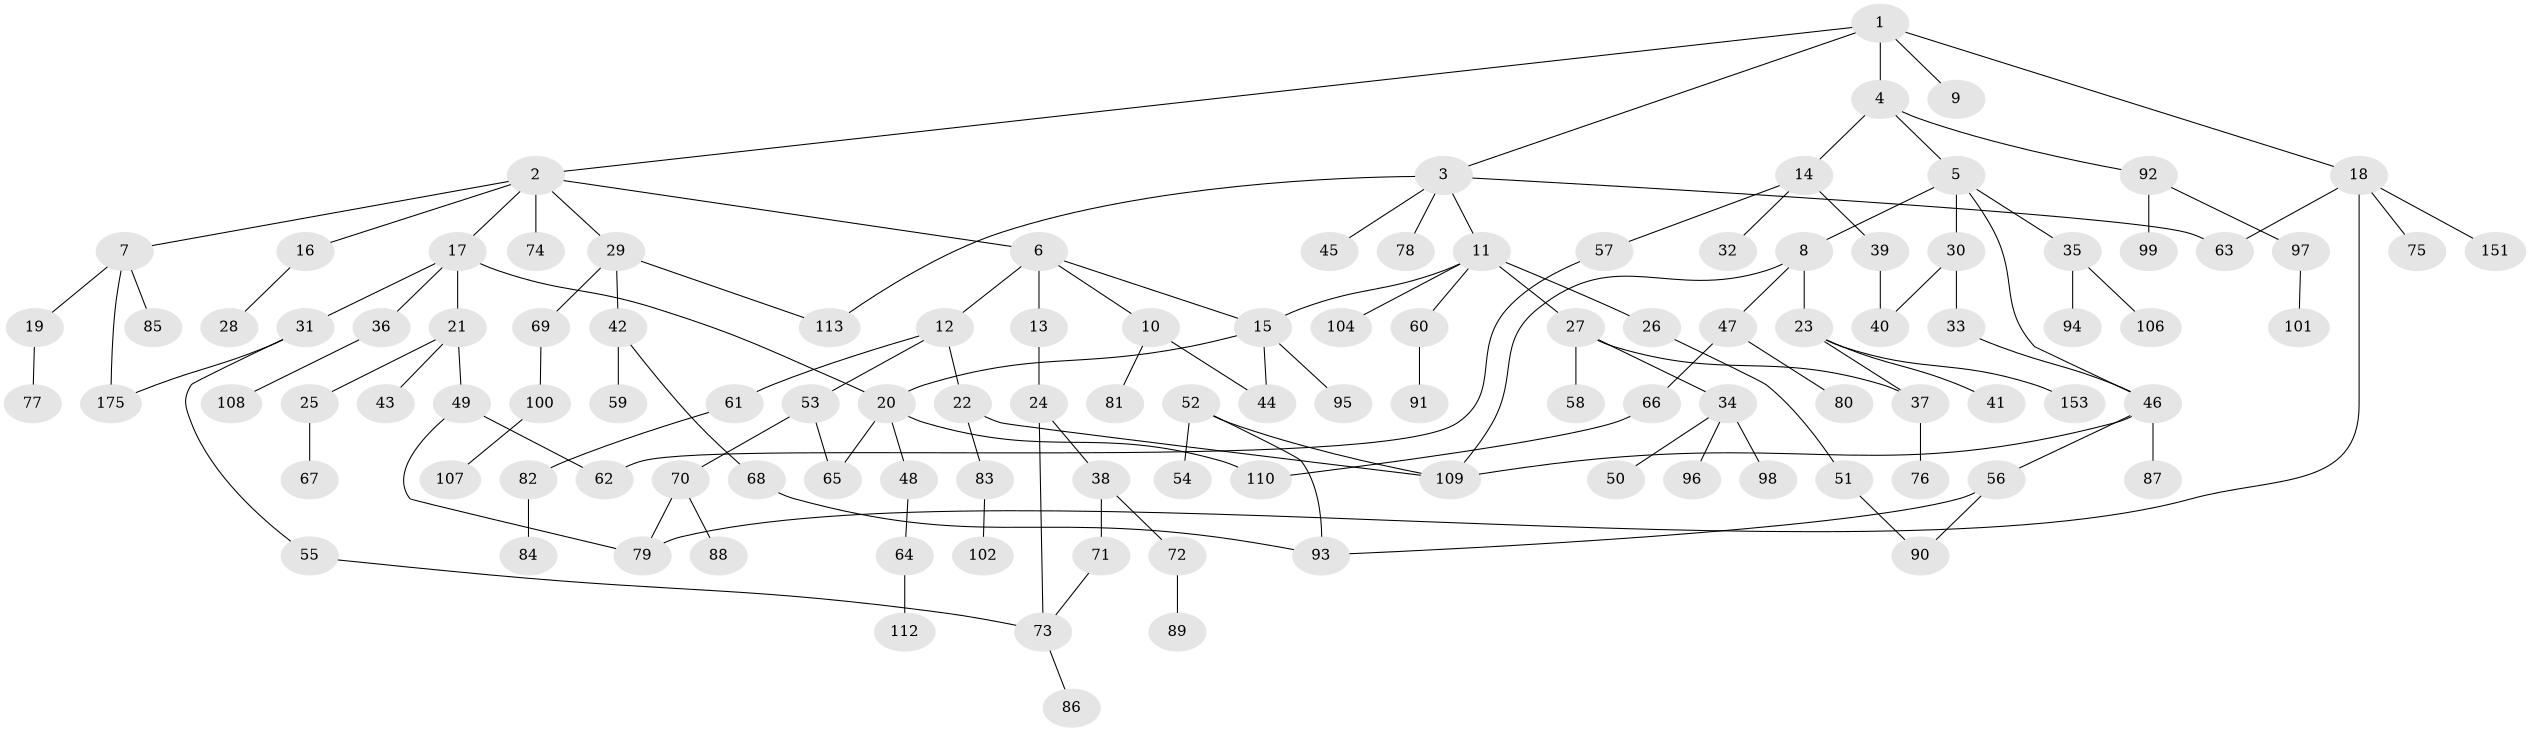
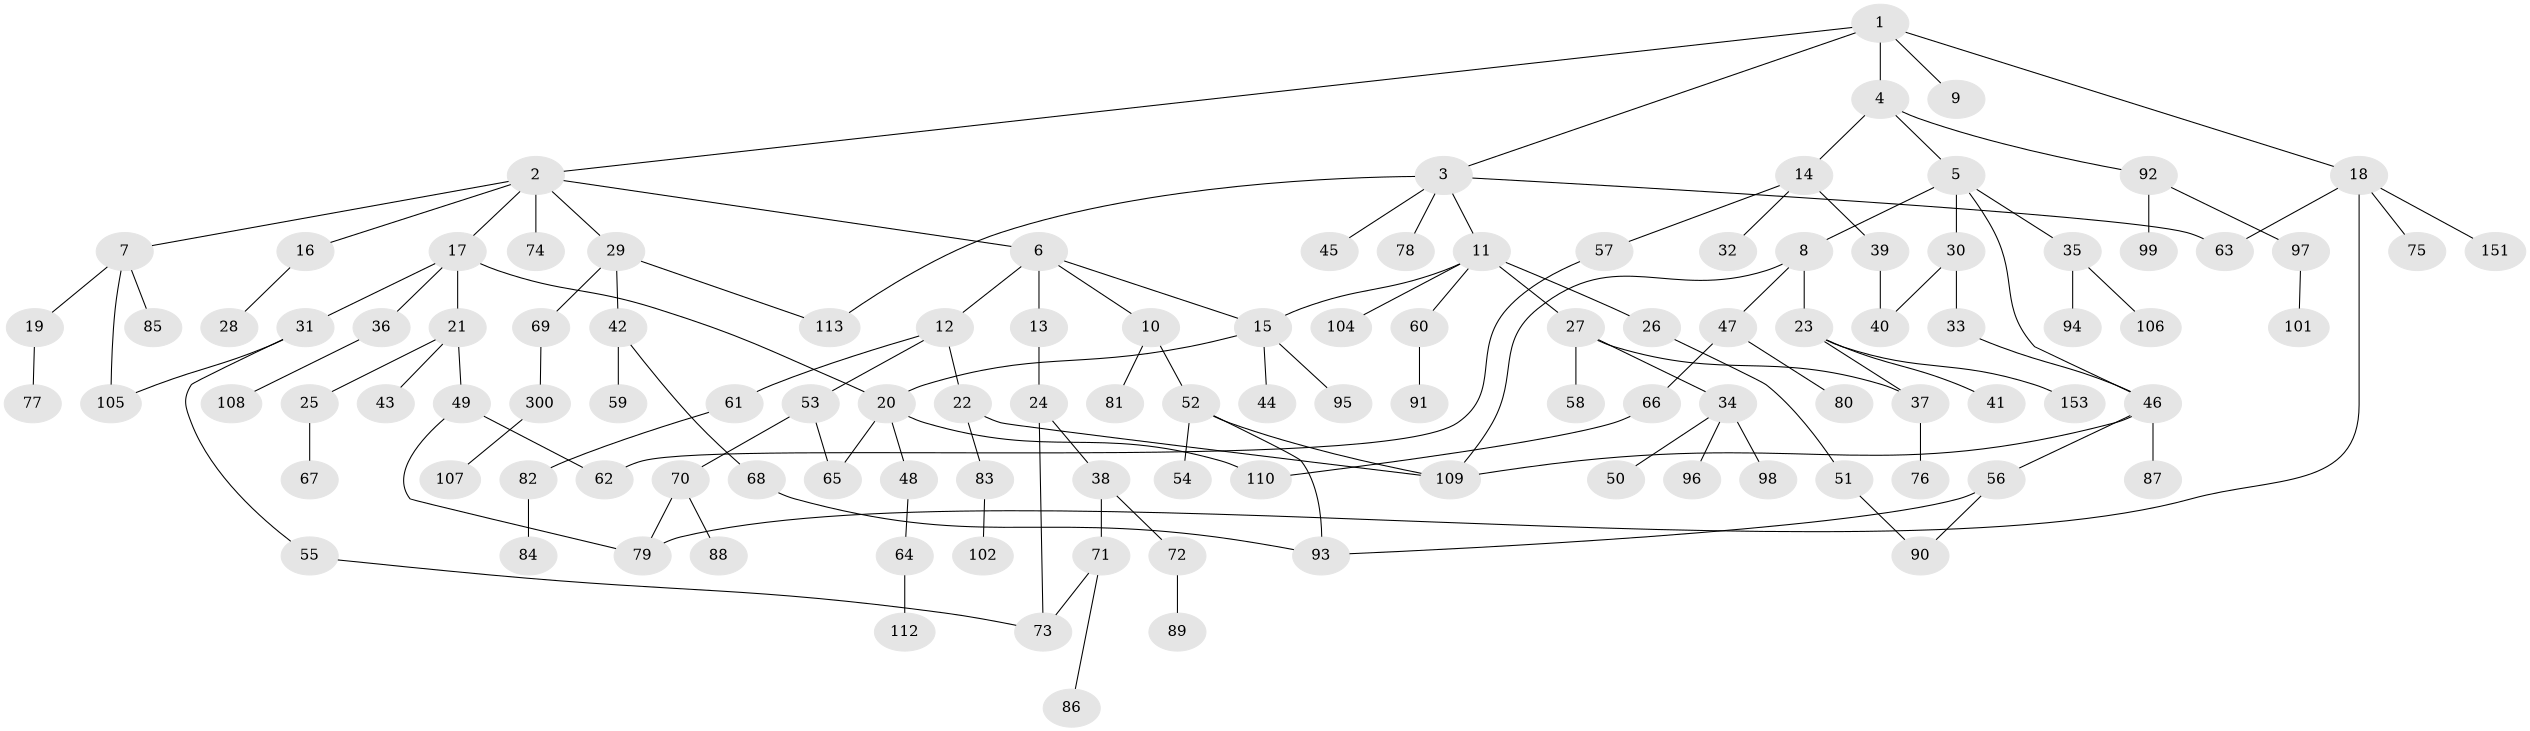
edge "10" -- "44": now "10" -- "52"
node "175": label "175" -> "105"
node "100": label "100" -> "300"
edge "73" -- "86": now "71" -- "86"
